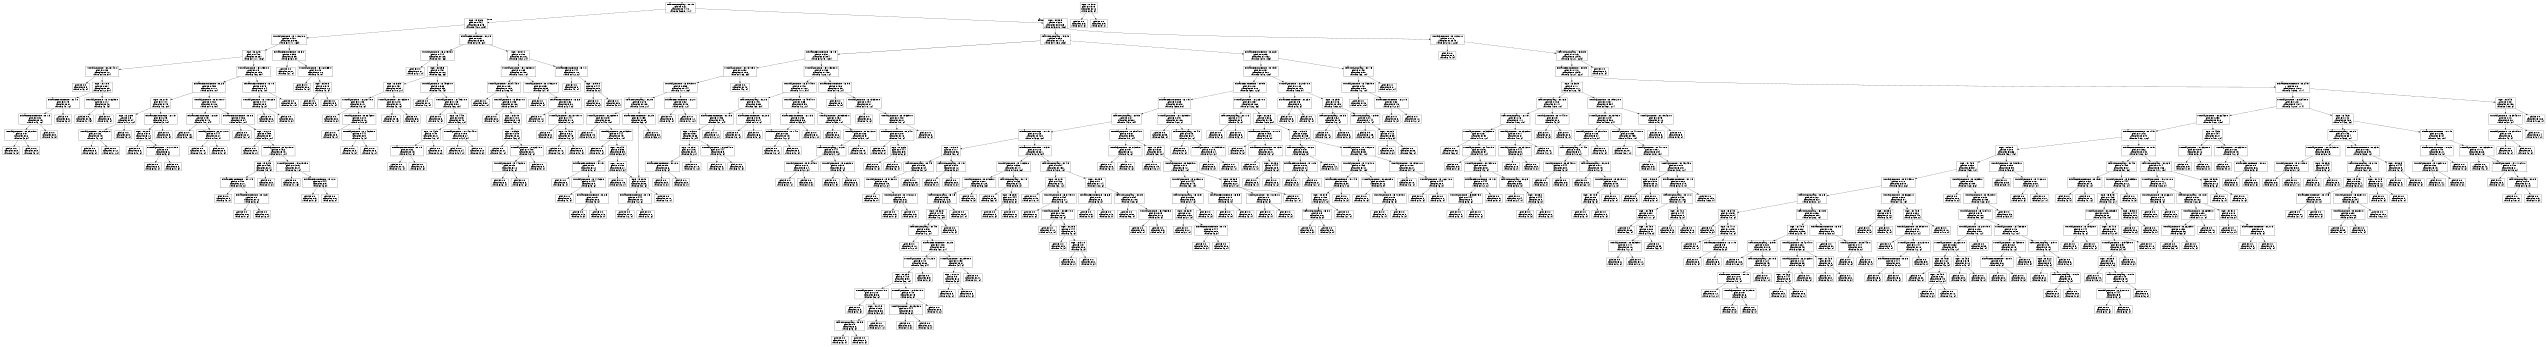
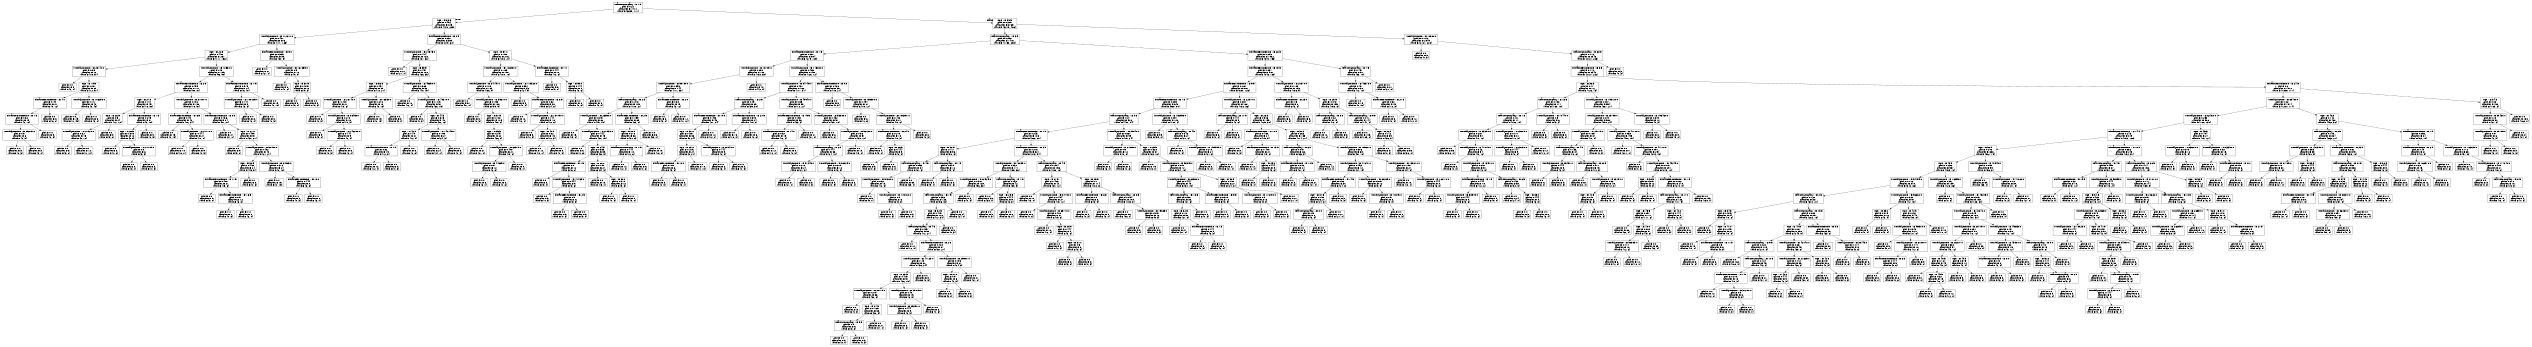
edge "Age <= 28.0 gini = 0.198 samples = 27 value = [24, 3]" -> "Age <= 28.5 gini = 0.278 samples = 36 value = [30, 6]": now "Age <= 28.0 gini = 0.198 samples = 27 value = [24, 3]" -> "Age <= 30.0 gini = 0.375 samples = 12 value = [9, 3]"
